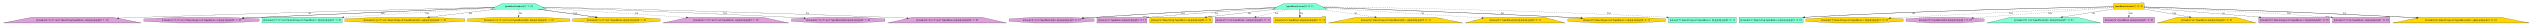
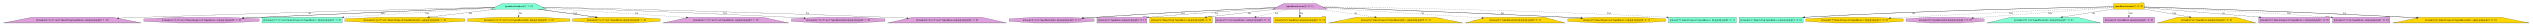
node "typedBeanQueries['0', '0', '1']": fillcolor aquamarine -> plum
